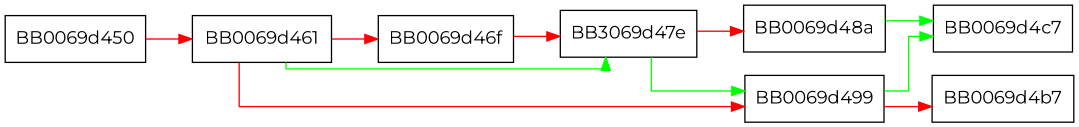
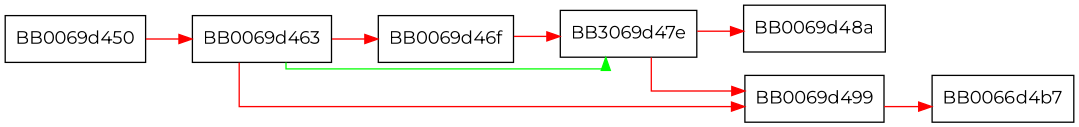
node "BB0069d4c7": removed
node "BB0069d461": label "BB0069d461" -> "BB0069d463"
edge "BB3069d47e" -> "BB0069d499": color green -> red
node "BB0069d4b7": label "BB0069d4b7" -> "BB0066d4b7"
